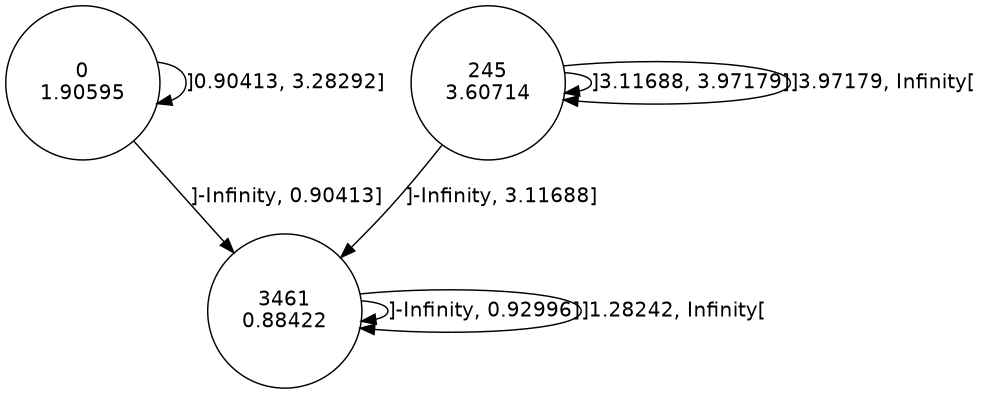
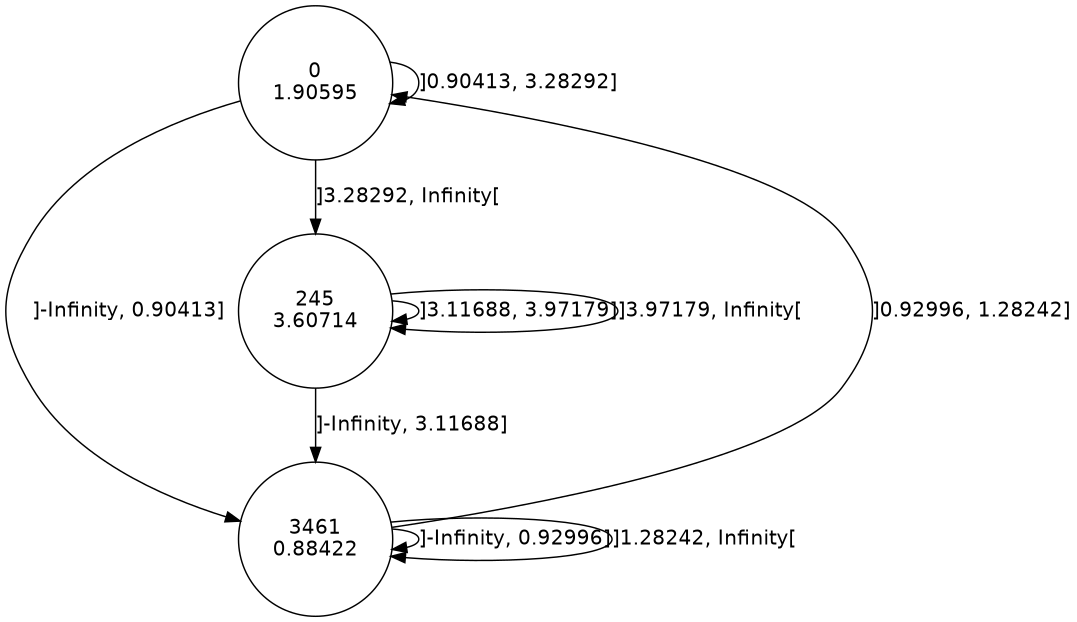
edge "0 1.90595" -> "245 3.60714": added, label "]3.28292, Infinity["
edge "3461 0.88422" -> "0 1.90595": added, label "]0.92996, 1.28242]"
